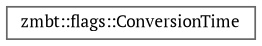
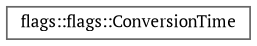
node "zmbt::flags::ConversionTime": label "zmbt::flags::ConversionTime" -> "flags::flags::ConversionTime"
